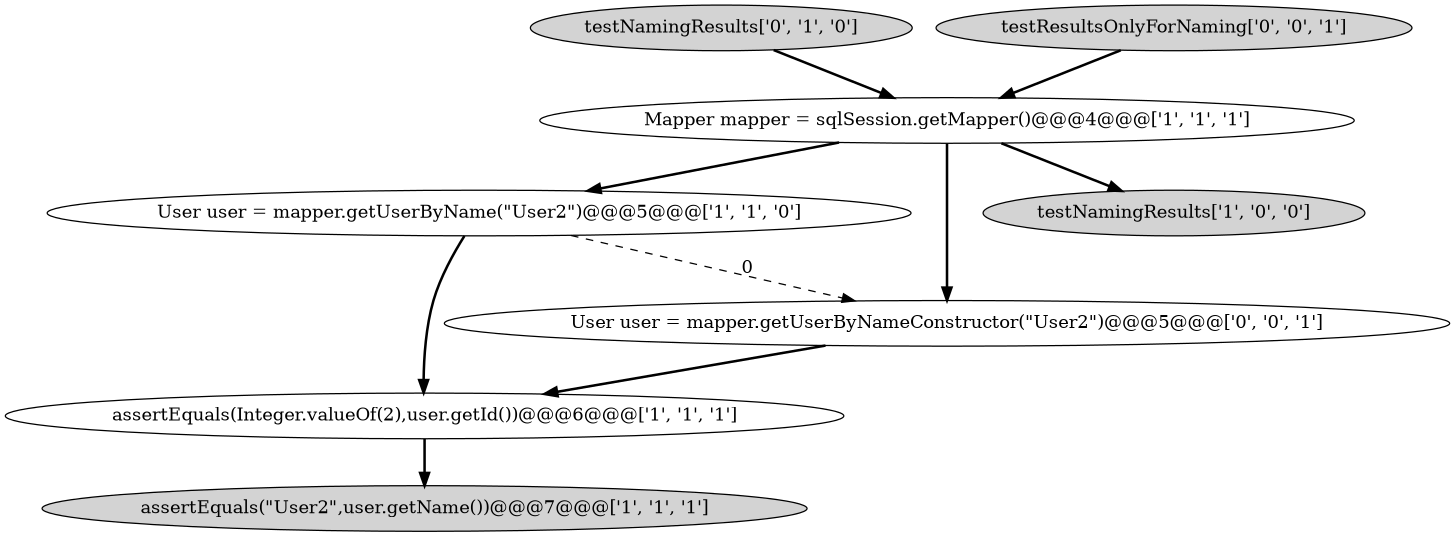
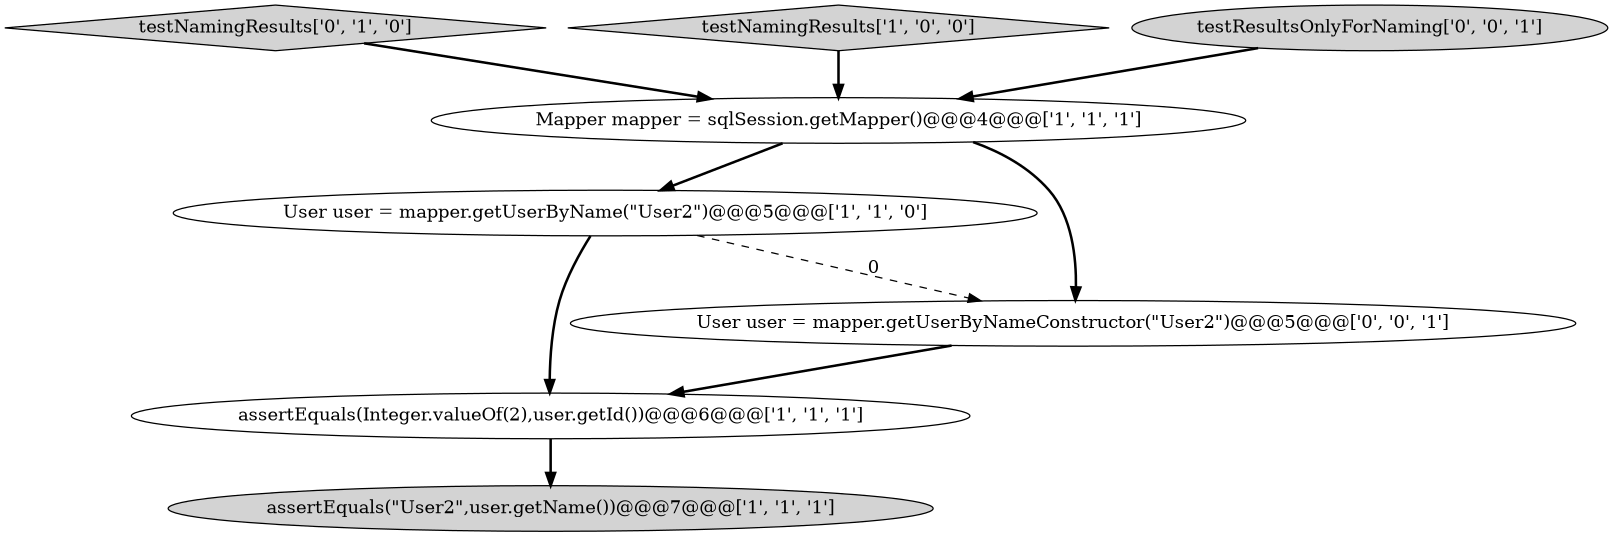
node "testNamingResults['0', '1', '0']": shape ellipse -> diamond
edge "Mapper mapper = sqlSession.getMapper()@@@4@@@['1', '1', '1']" -> "testNamingResults['1', '0', '0']": reversed
node "testNamingResults['1', '0', '0']": shape ellipse -> diamond
